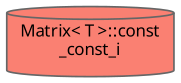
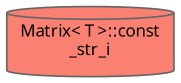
node "Matrix< T >::const _const_i": label "Matrix< T >::const _const_i" -> "Matrix< T >::const _str_i"
